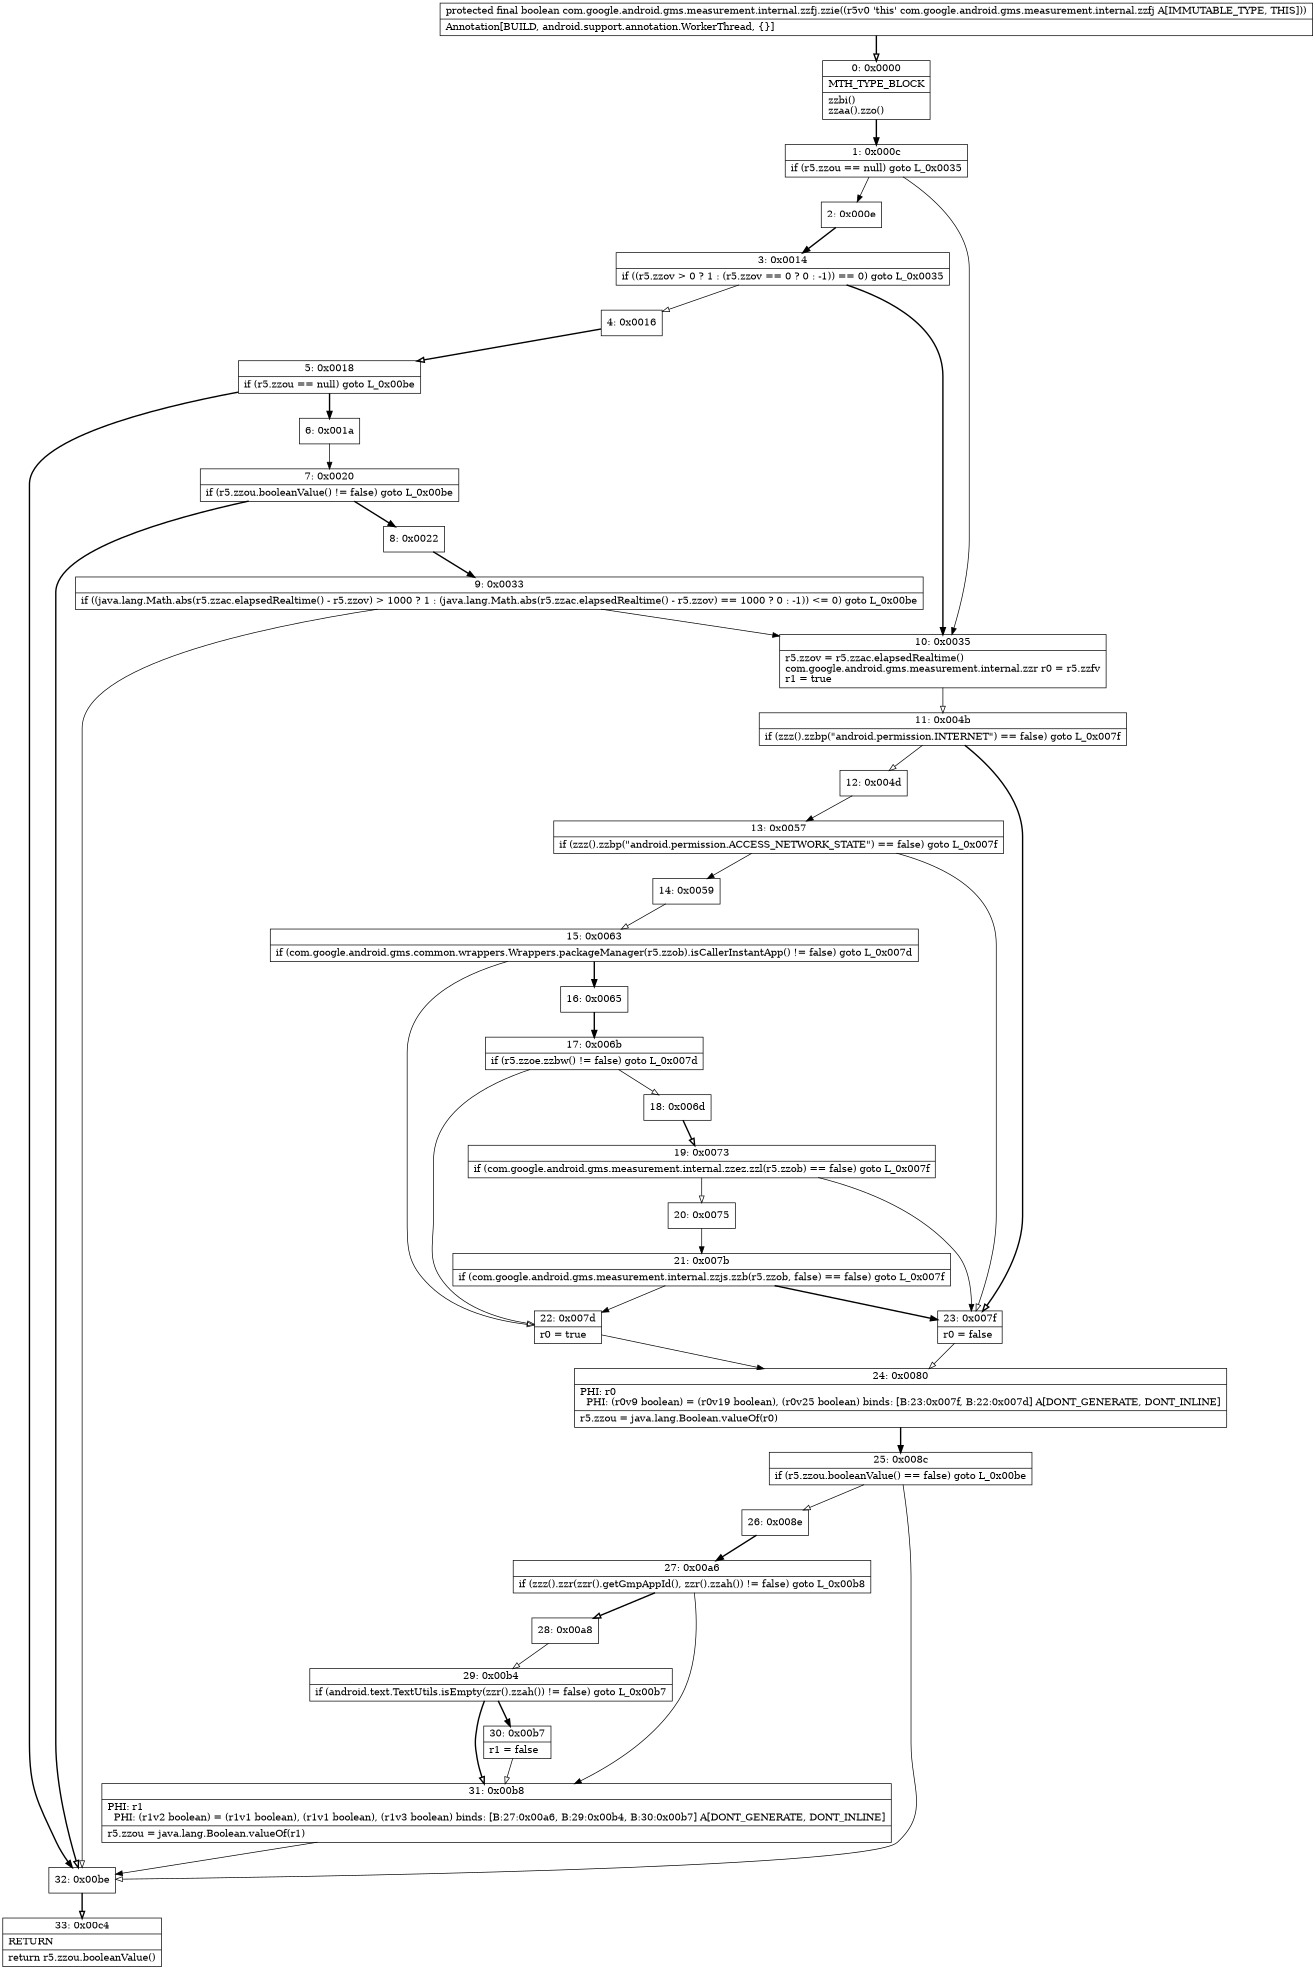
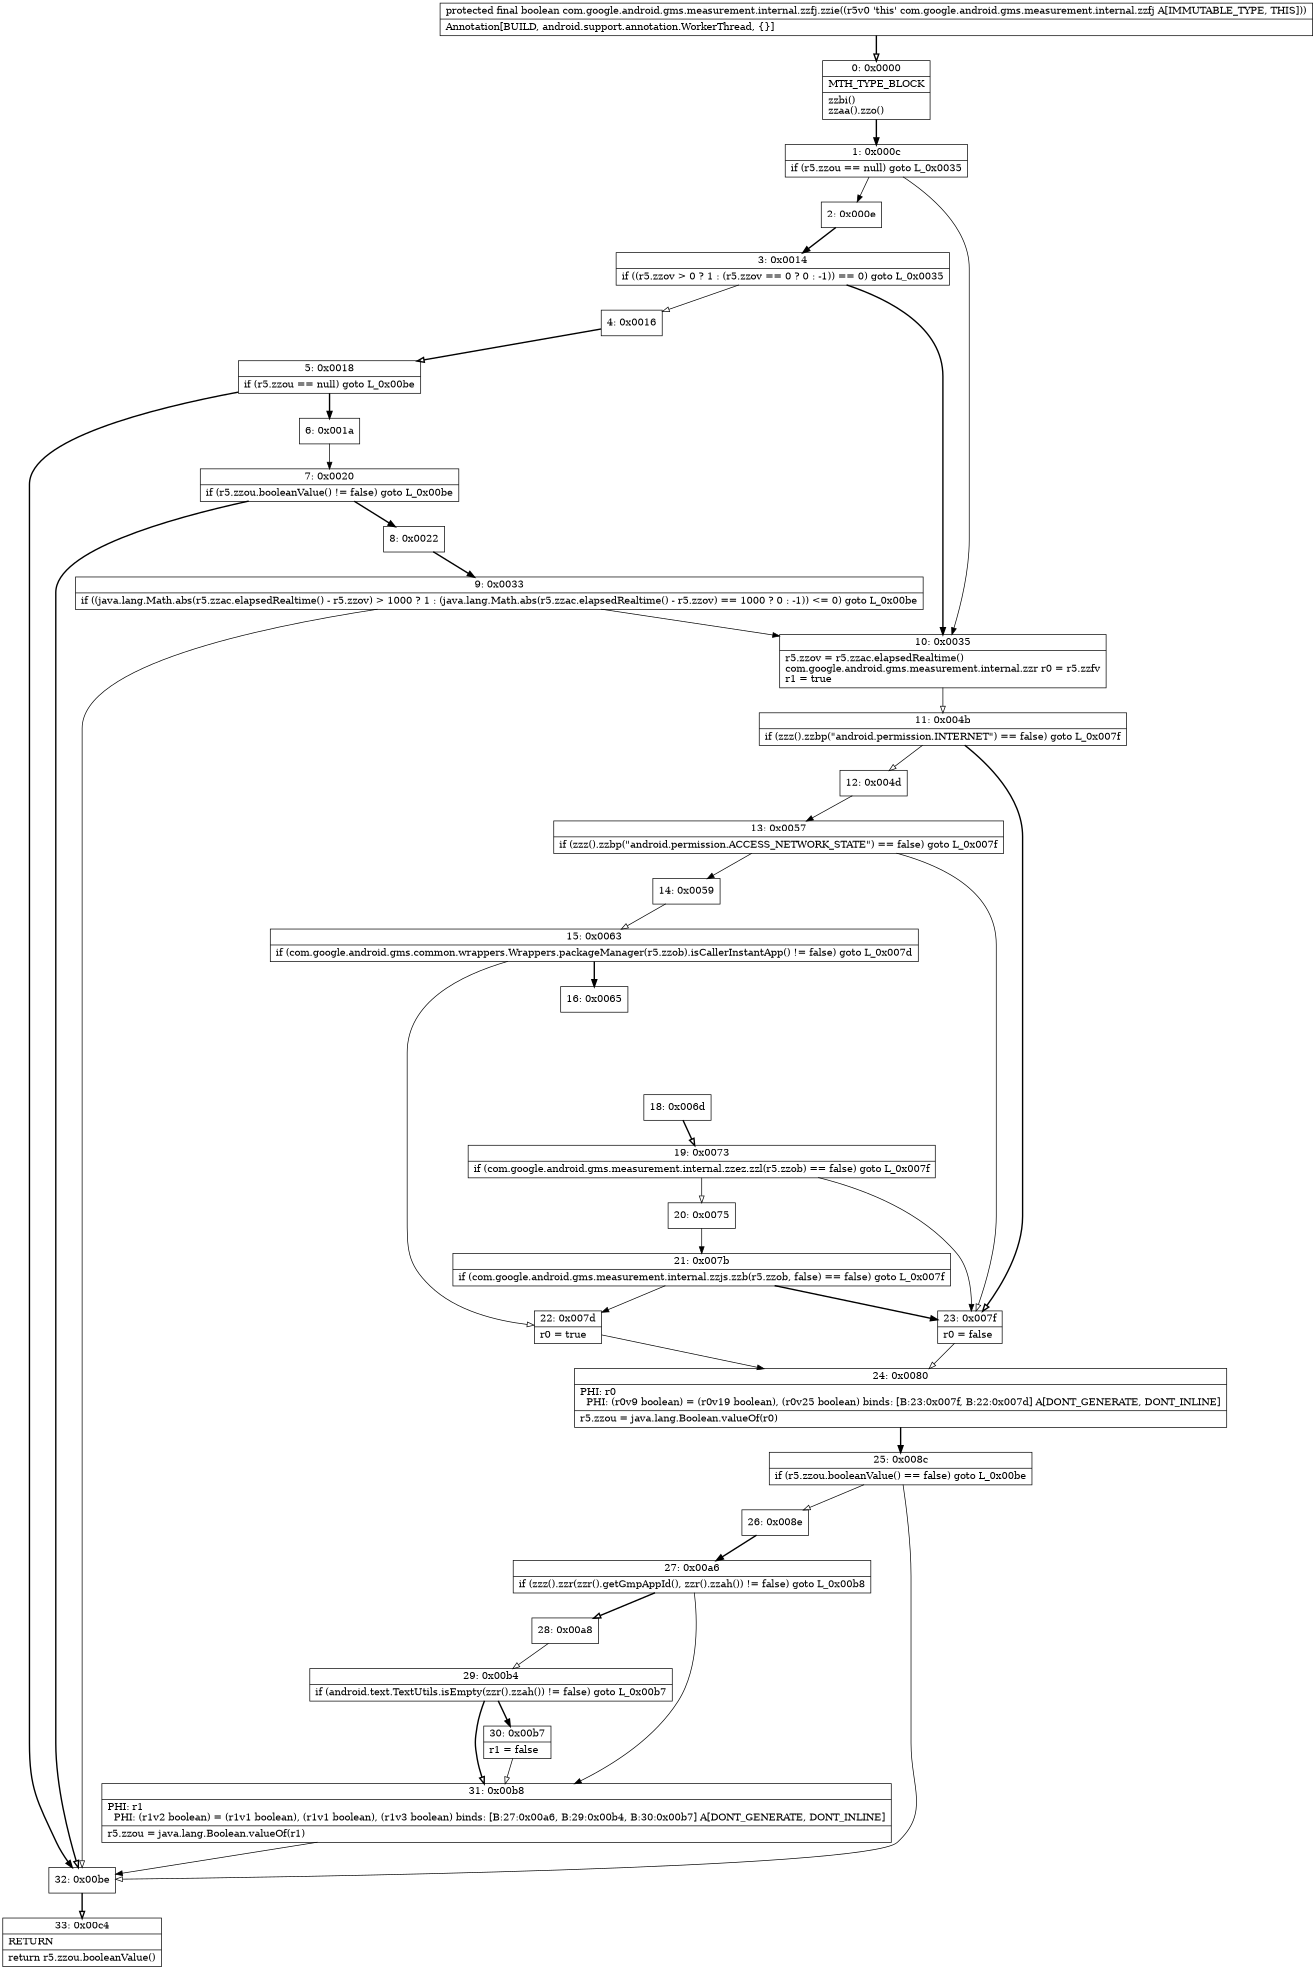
node "17: 0x006b": removed
